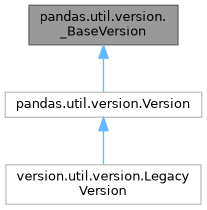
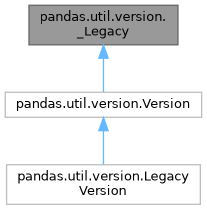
node "pandas.util.version. _BaseVersion": label "pandas.util.version. _BaseVersion" -> "pandas.util.version. _Legacy"
node "version.util.version.Legacy Version": label "version.util.version.Legacy Version" -> "pandas.util.version.Legacy Version"
